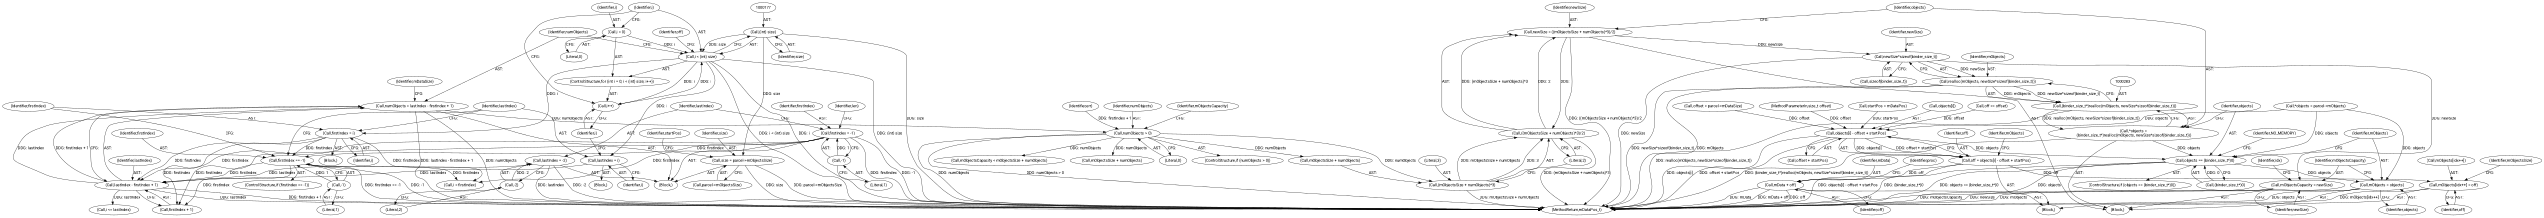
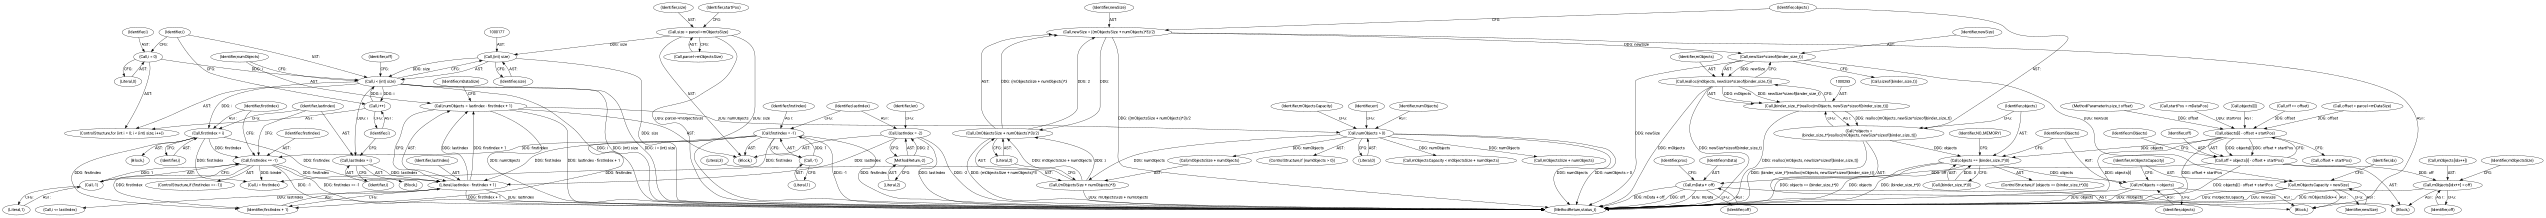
edge "(Call,sizeof(binder_size_t))" -> "(Call,newSize*sizeof(binder_size_t))": removed, label "AST:"
edge "(ControlStructure,for (int i = 0; i < (int) size; i++))" -> "(Call,i++)": reversed
edge "(Call,(int) size)" -> "(Call,size = parcel->mObjectsSize)": reversed
node "(Call,*objects = parcel->mObjects)": removed
edge "(Identifier,len)" -> "(Call,firstIndex = -1)": now "(Identifier,len)" -> "(Call,lastIndex = -2)"
edge "(Identifier,err)" -> "(Call,numObjects > 0)": label "DDG: firstIndex + 1" -> "CFG: "
edge "(Call,offset + startPos)" -> "(Call,objects[i] - offset + startPos)": removed, label "AST:"
edge "(Call,firstIndex == -1)" -> "(Call,i = firstIndex)": label "DDG: firstIndex" -> "DDG: binder"
node "(Call,lastIndex - firstIndex + 1)": label "(Call,lastIndex - firstIndex + 1)" -> "(Literal,lastIndex - firstIndex + 1)"
node "(Call,-2)": label "(Call,-2)" -> "(MethodReturn,-2)"
node "(Call,firstIndex + 1)": label "(Call,firstIndex + 1)" -> "(Identifier,firstIndex + 1)"
node "(MethodReturn,mDataPos_t)": label "(MethodReturn,mDataPos_t)" -> "(MethodReturn,status_t)"
